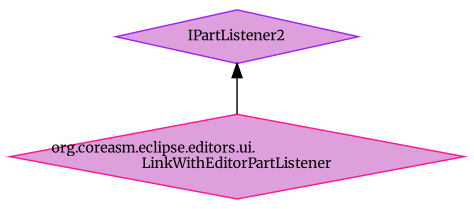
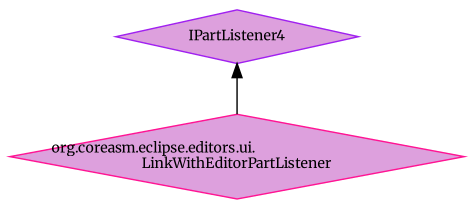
node "IPartListener2": label "IPartListener2" -> "IPartListener4"
